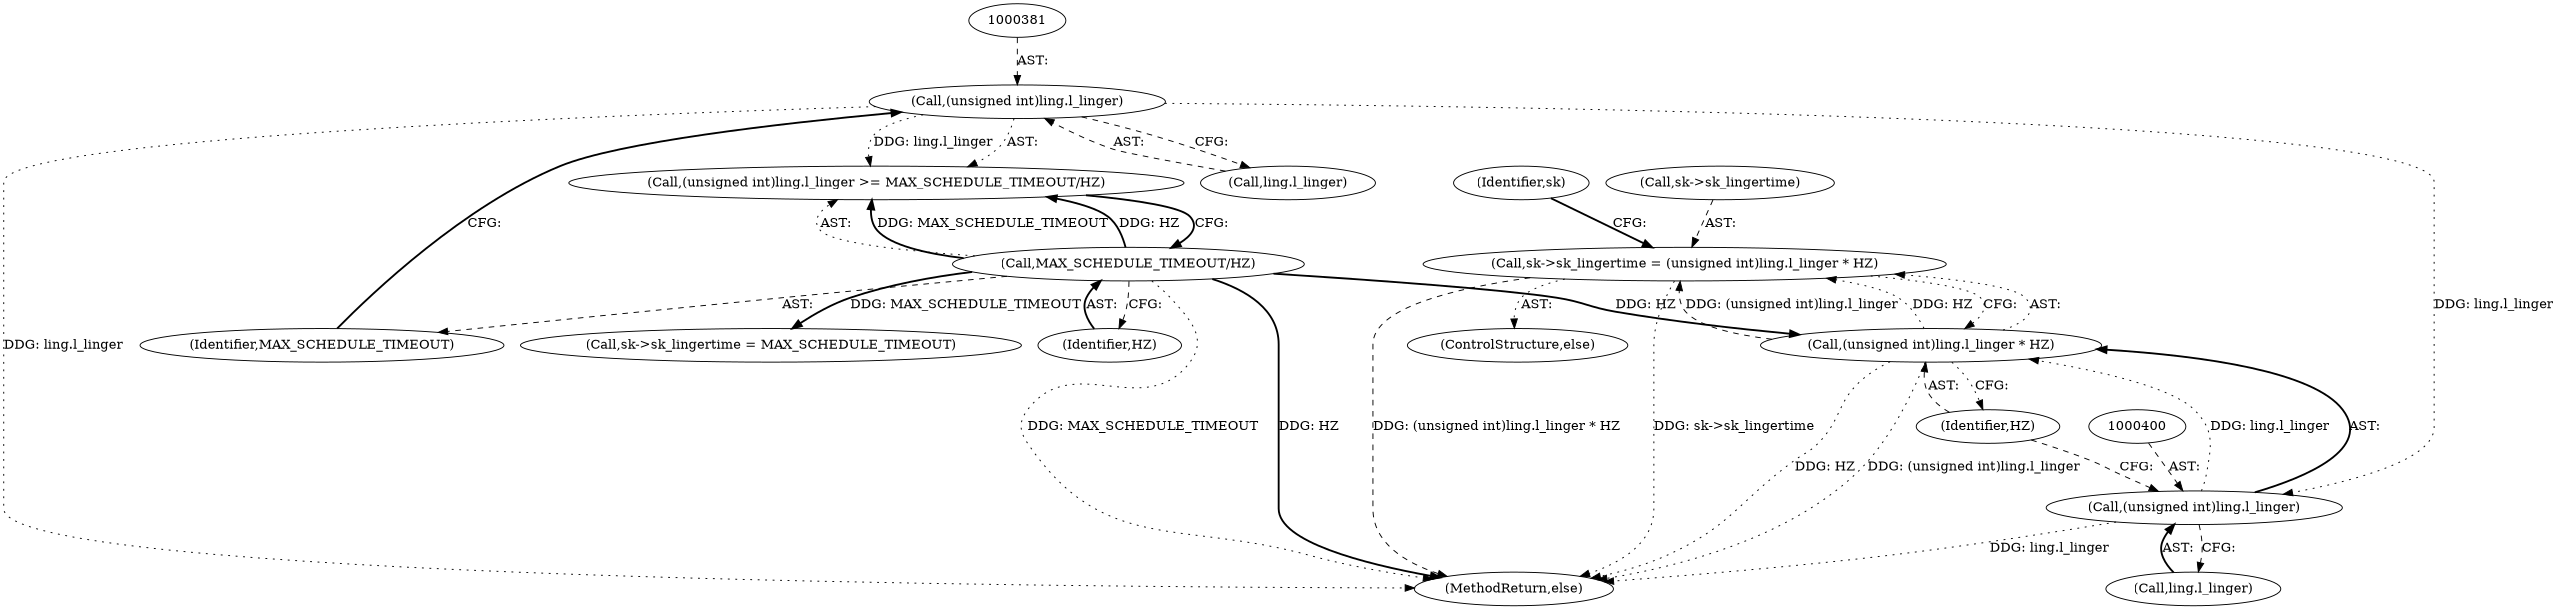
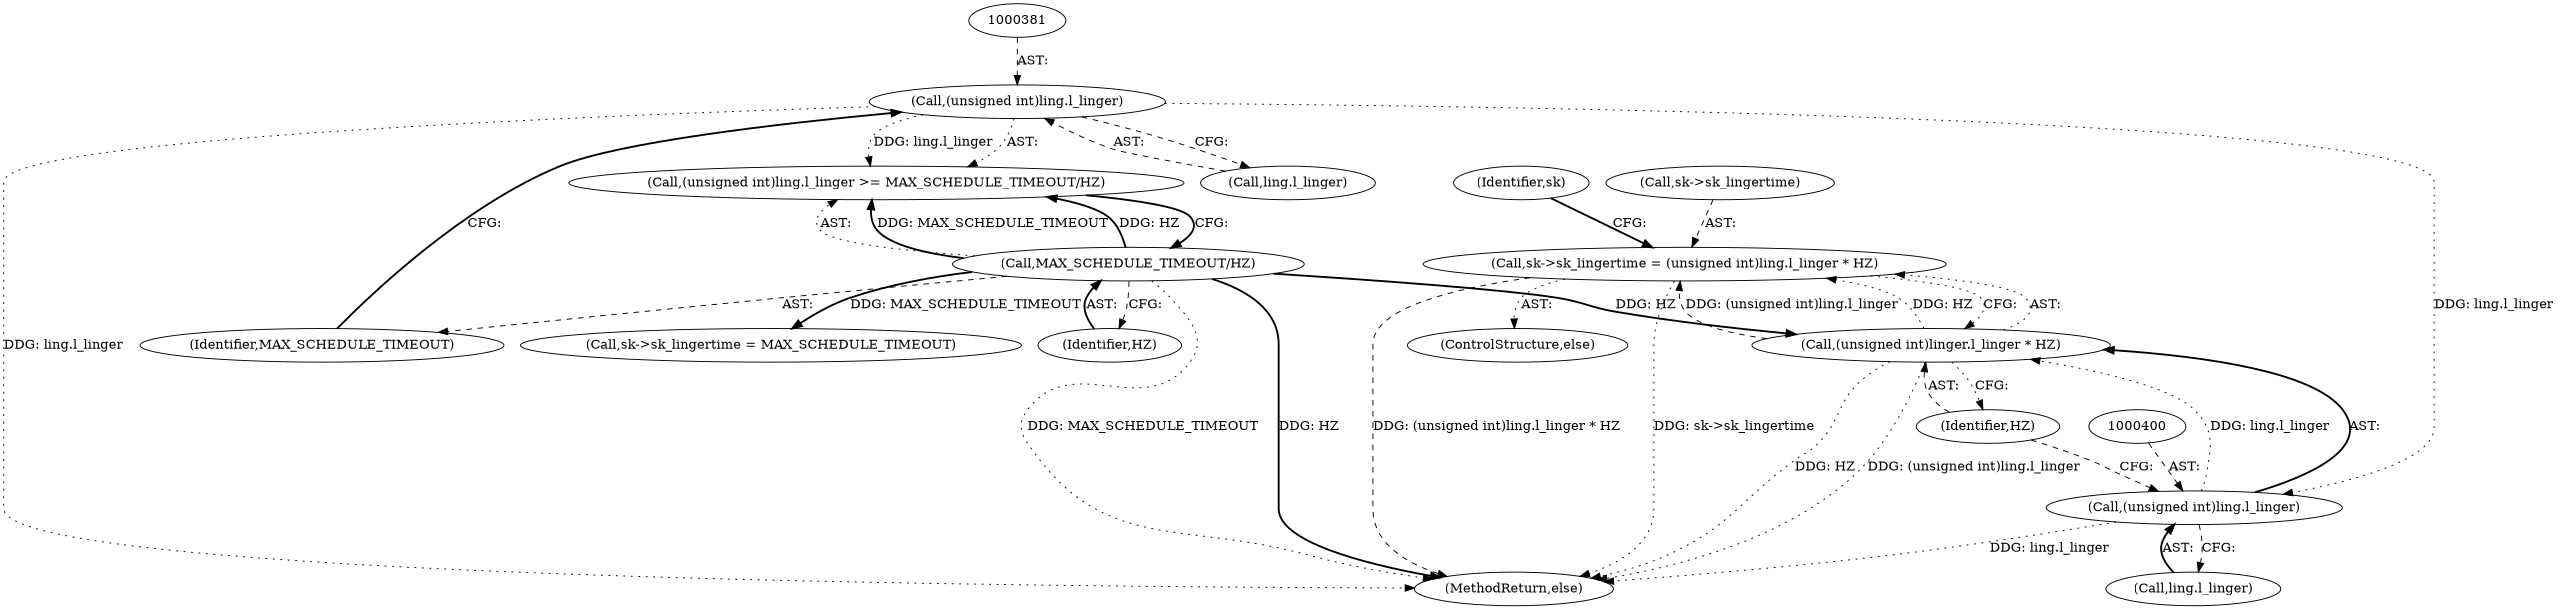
node "(Call,(unsigned int)ling.l_linger * HZ)": label "(Call,(unsigned int)ling.l_linger * HZ)" -> "(Call,(unsigned int)linger.l_linger * HZ)"
